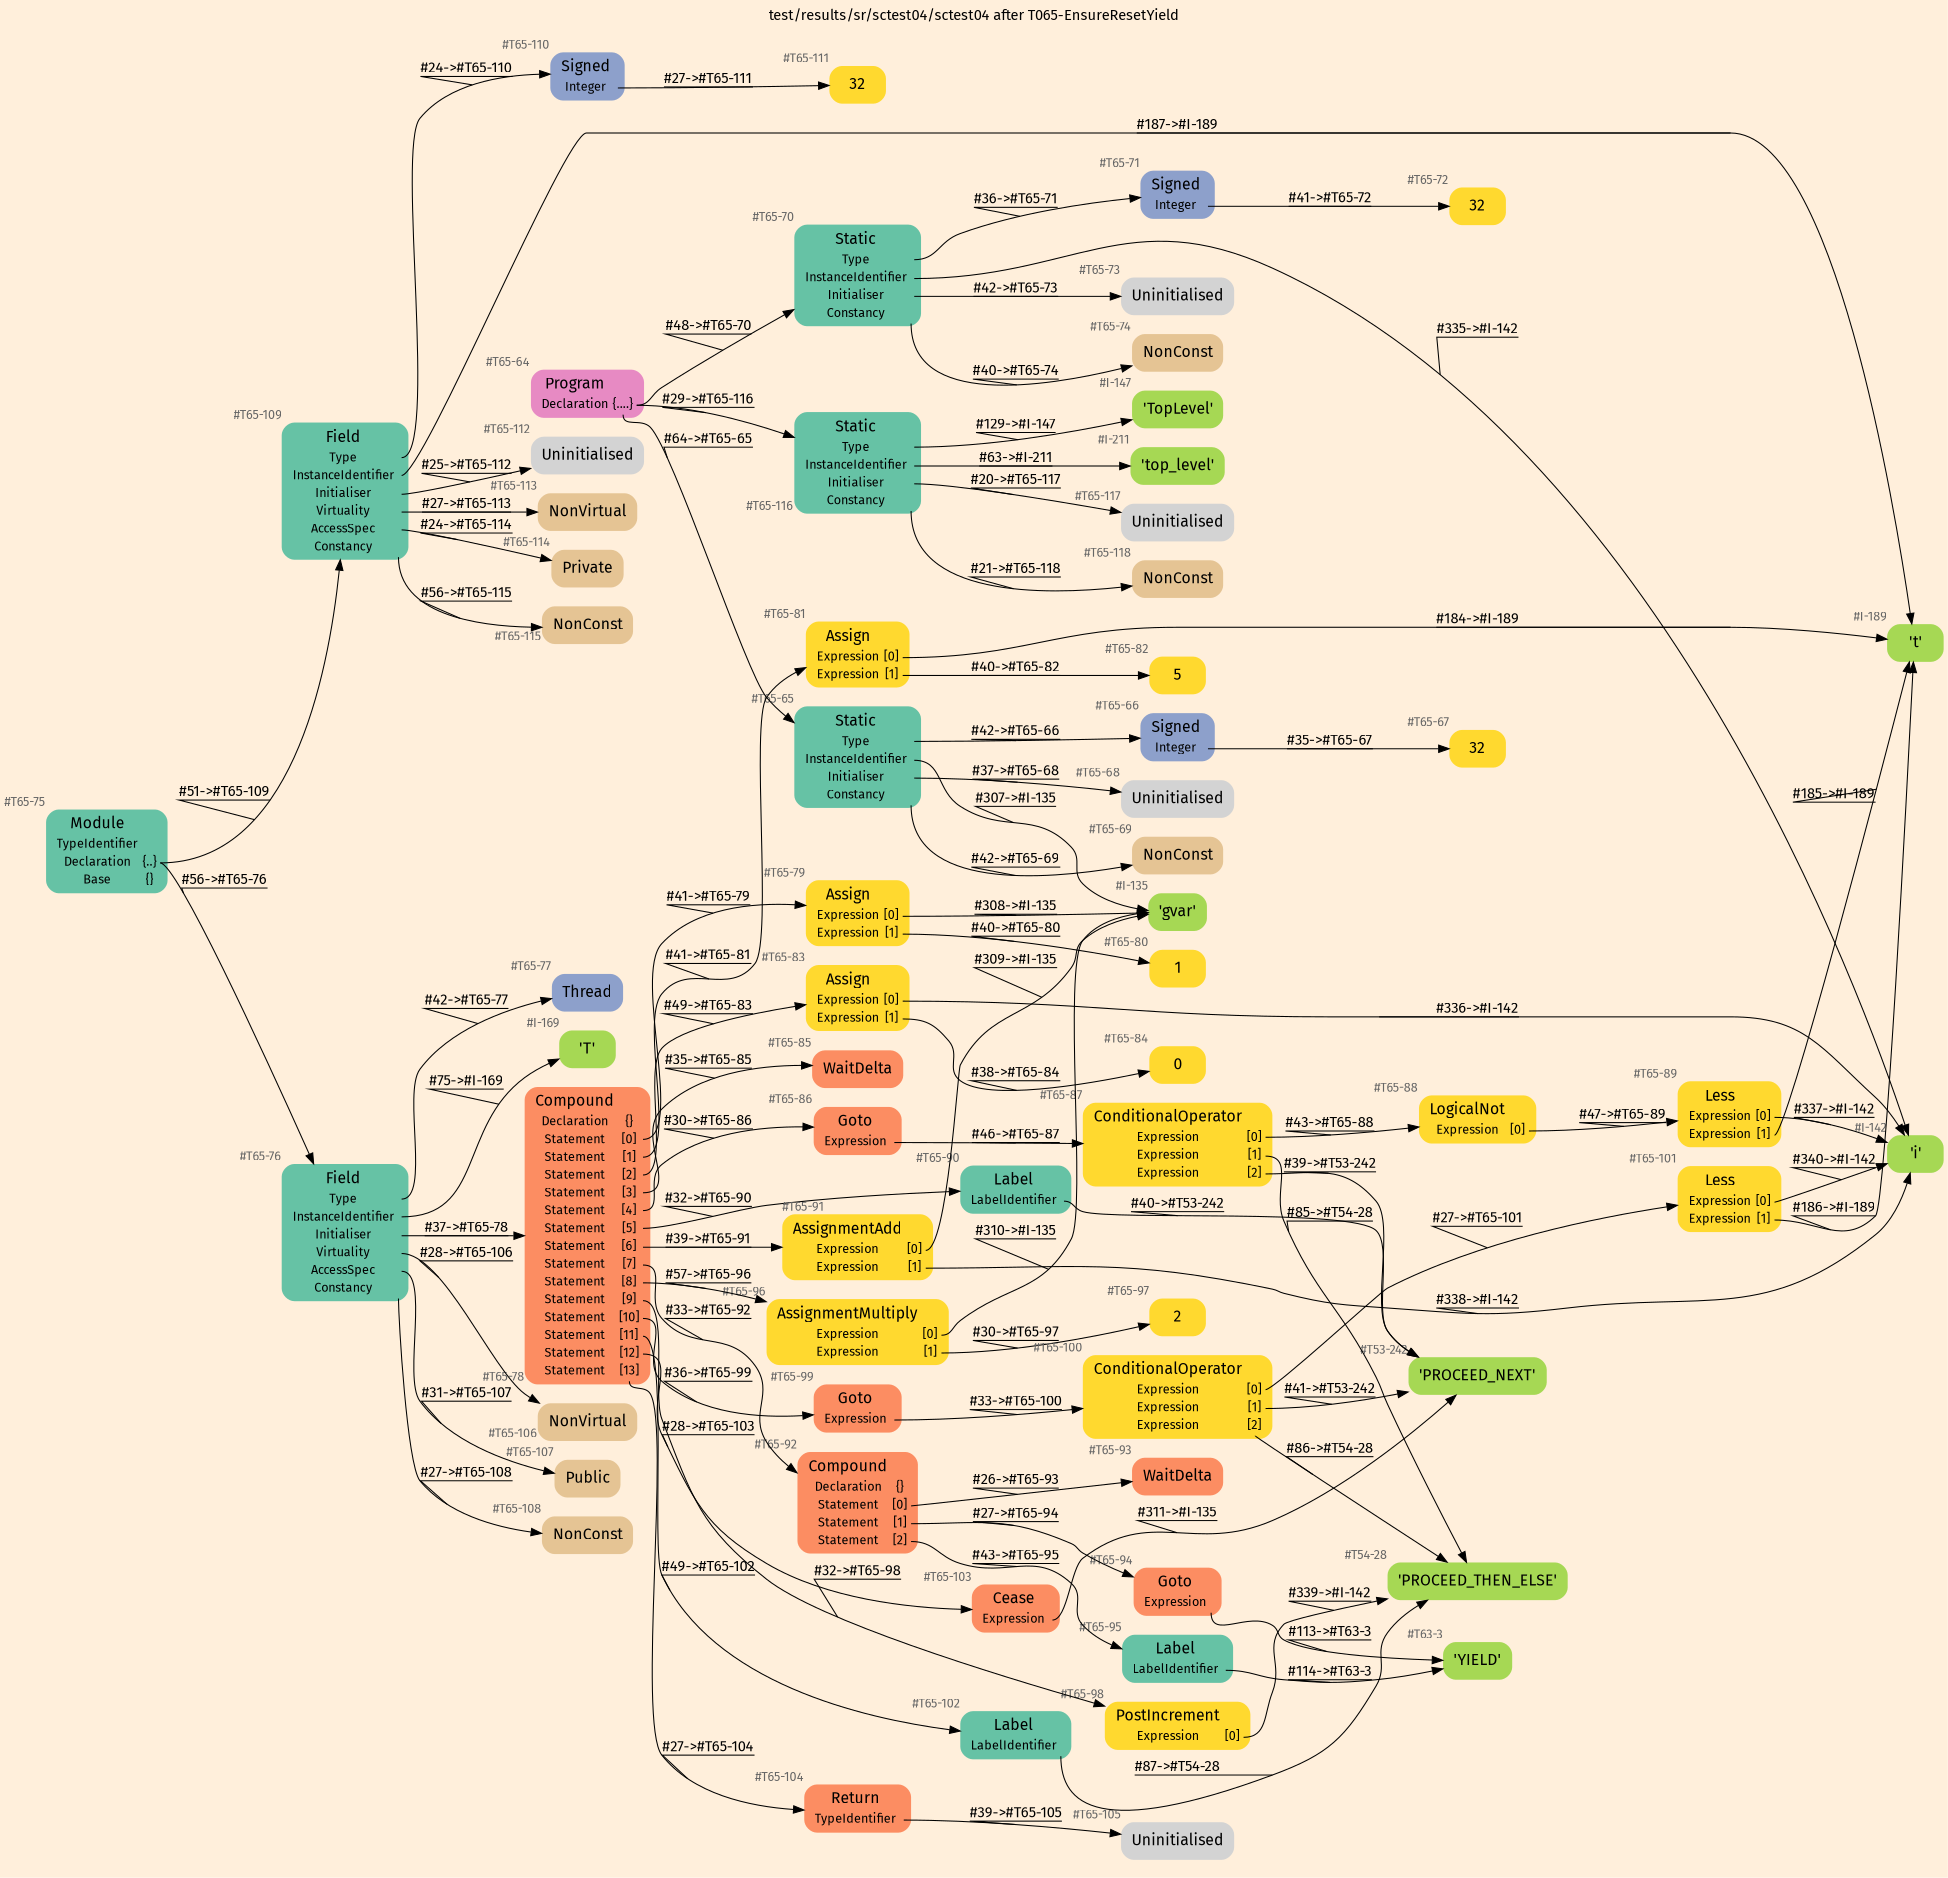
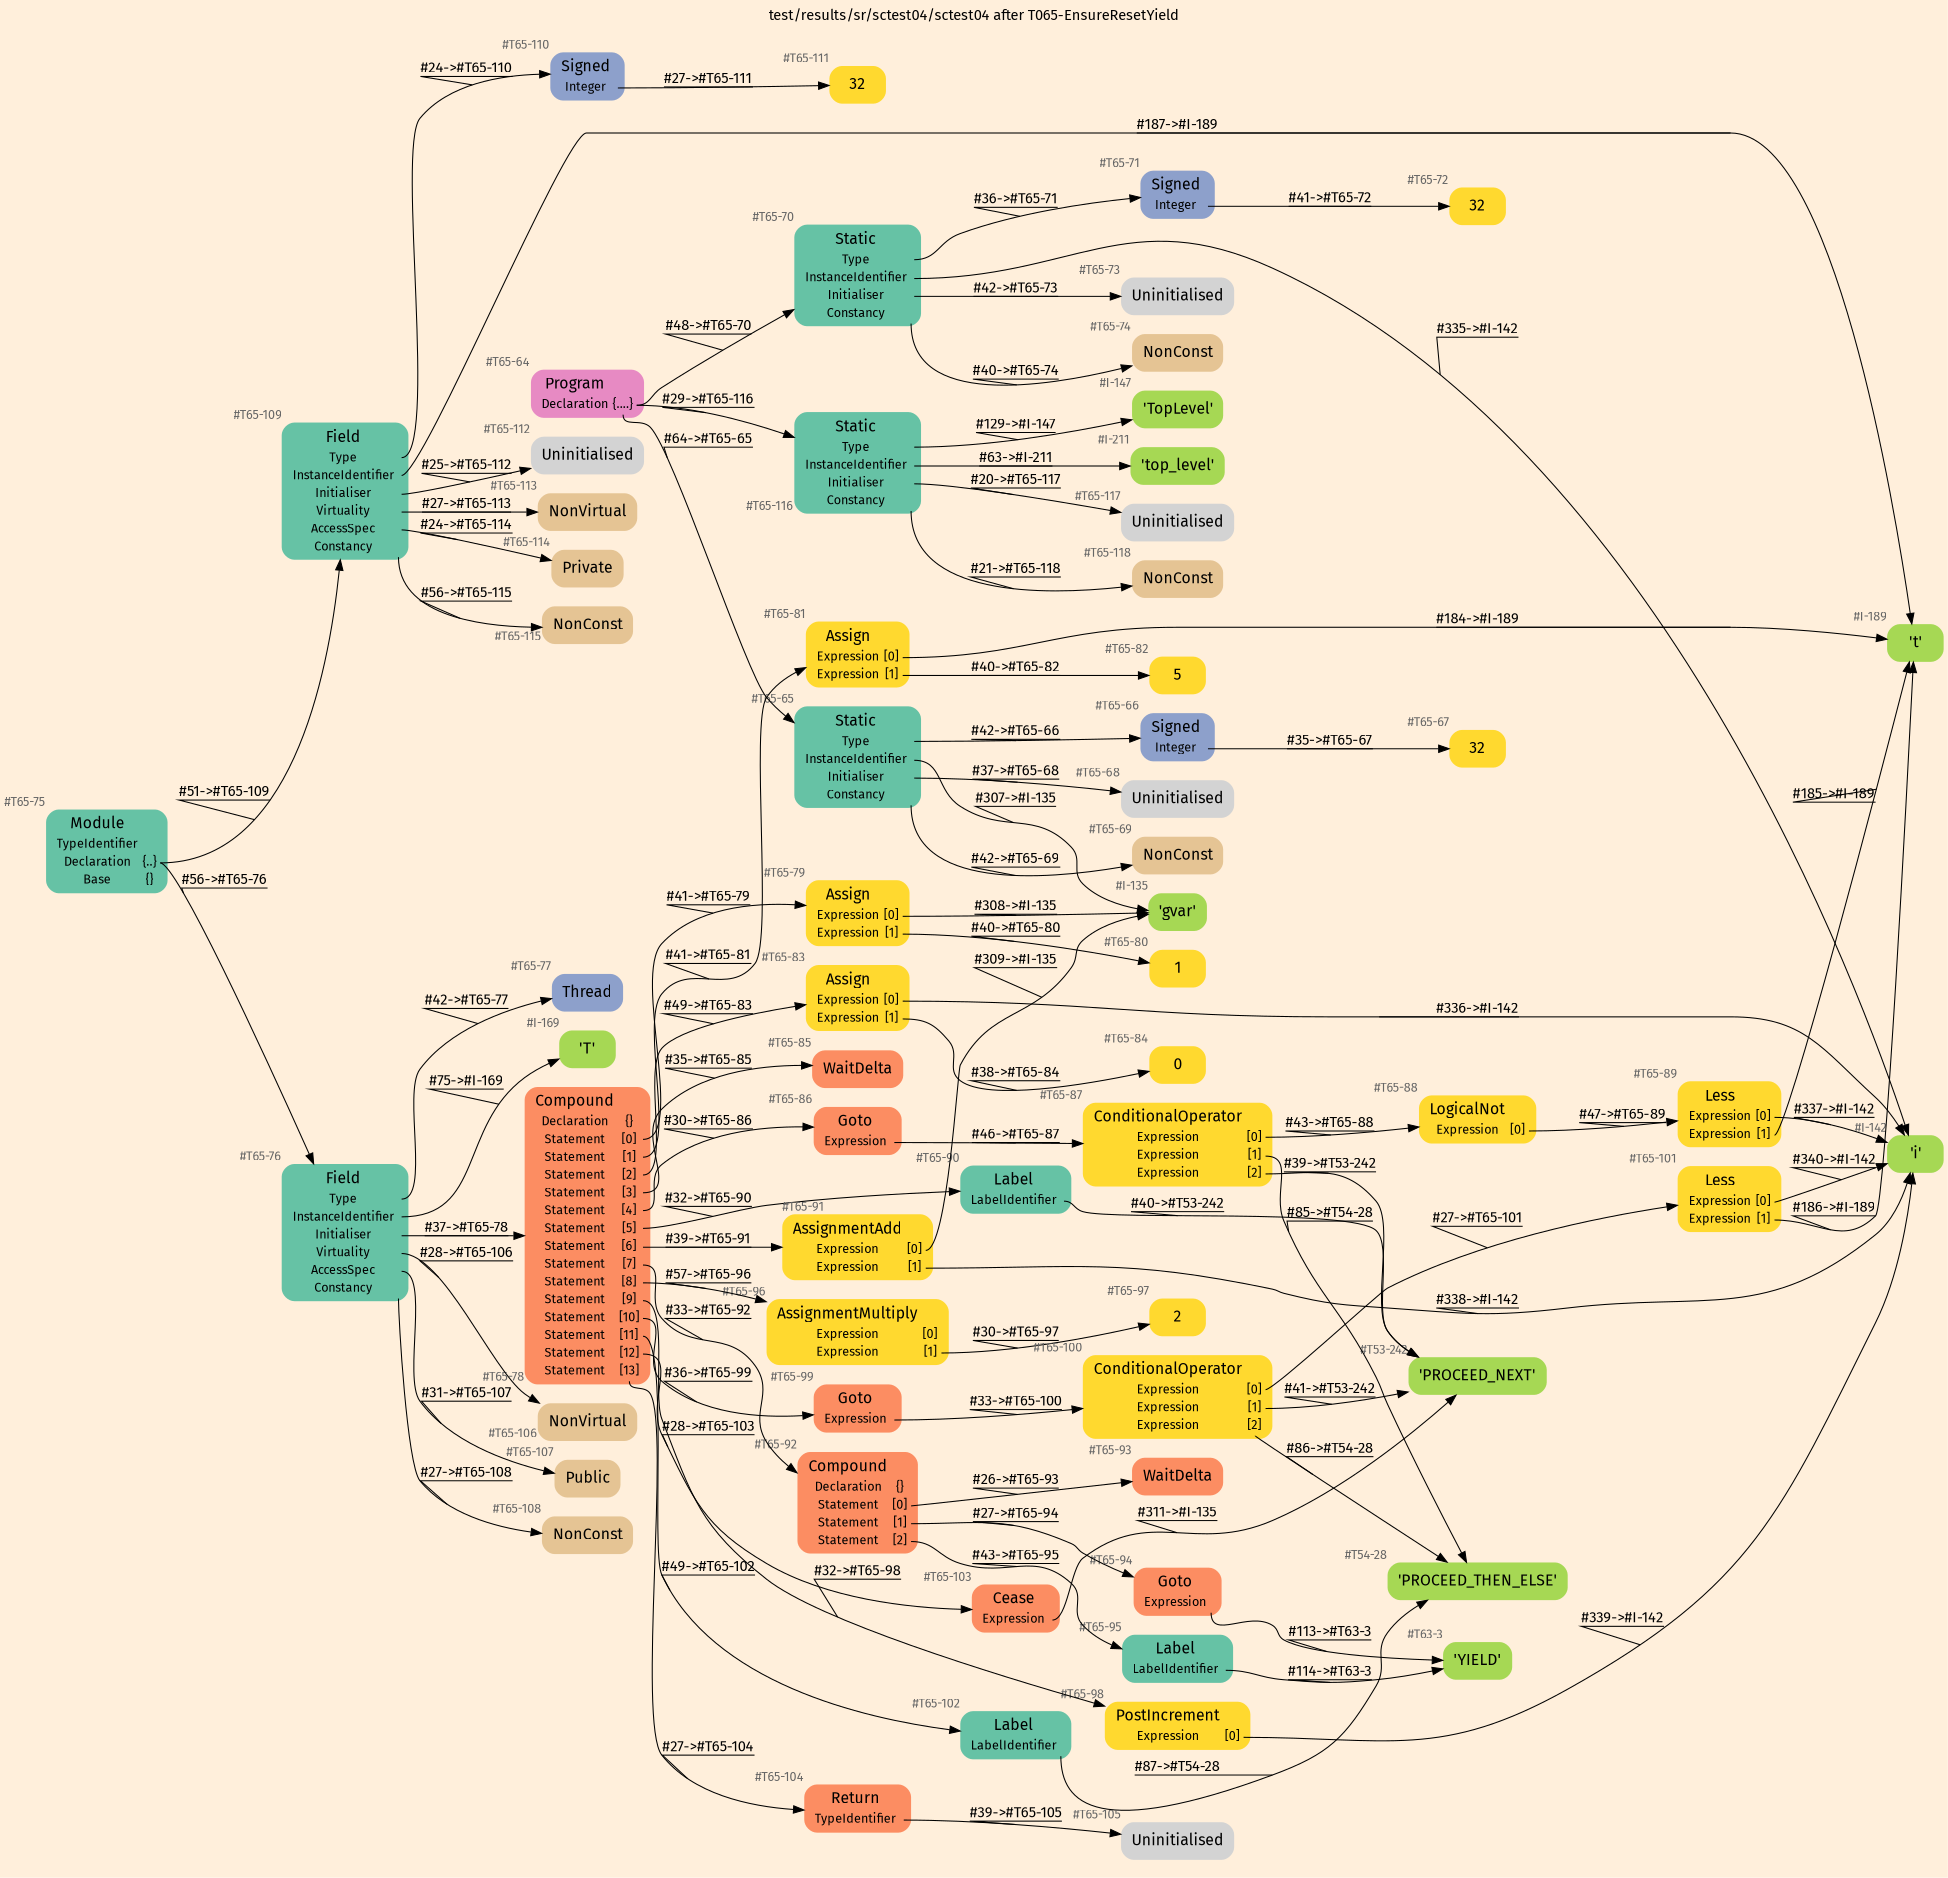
edge "AssignmentMultiply" -> "'gvar'": removed, label "#310->#I-135"
edge "PostIncrement" -> "'PROCEED_THEN_ELSE'": now "PostIncrement" -> "'i'"
